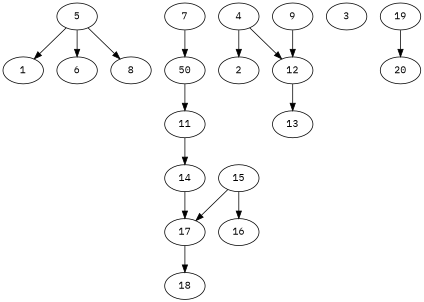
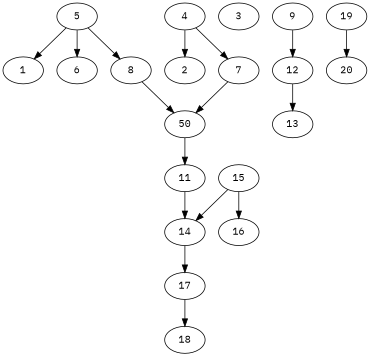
edge "4" -> "12": now "4" -> "7"
edge "8" -> "50": added
edge "15" -> "17": now "15" -> "14"
